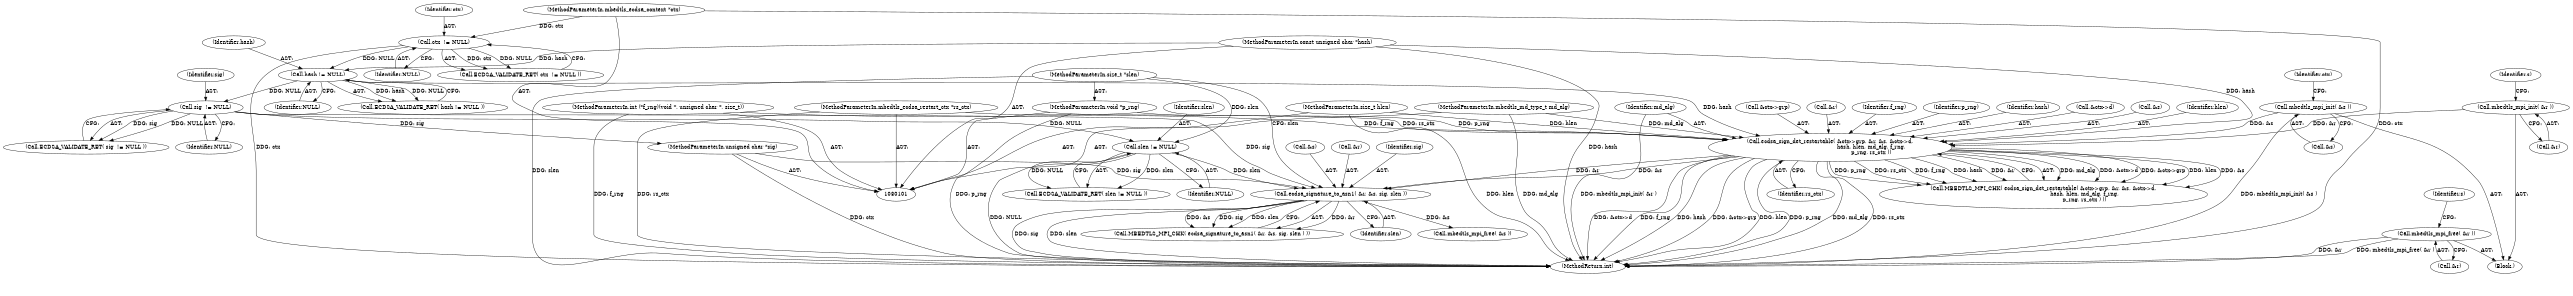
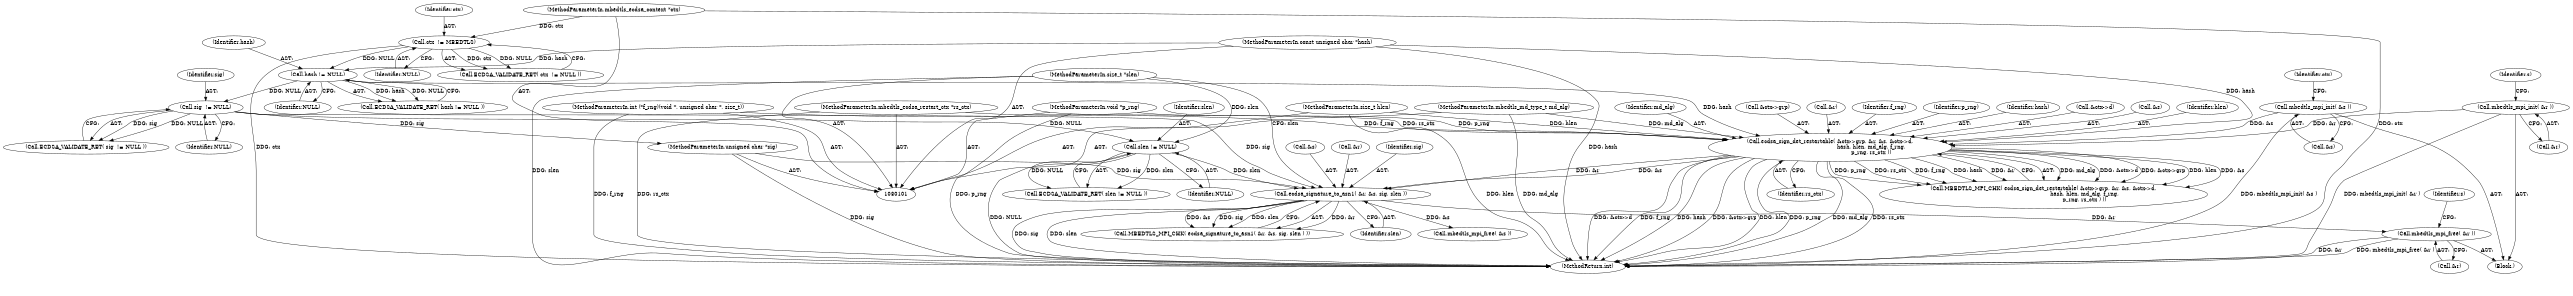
node "(Call,ctx  != NULL)": label "(Call,ctx  != NULL)" -> "(Call,ctx  != MBEDTLS)"
edge "(MethodParameterIn,size_t *slen)" -> "(MethodParameterIn,void *p_rng)": now "(MethodParameterIn,size_t *slen)" -> "1080101"
edge "(Identifier,md_alg)" -> "(MethodReturn,int)": now "(Call,mbedtls_mpi_init( &r ))" -> "(MethodReturn,int)"
edge "(Call,ecdsa_signature_to_asn1( &r, &s, sig, slen ))" -> "(Call,mbedtls_mpi_free( &r ))": added, label "DDG: &r"
edge "(MethodParameterIn,unsigned char *sig)" -> "(MethodReturn,int)": label "DDG: ctx" -> "DDG: sig"
